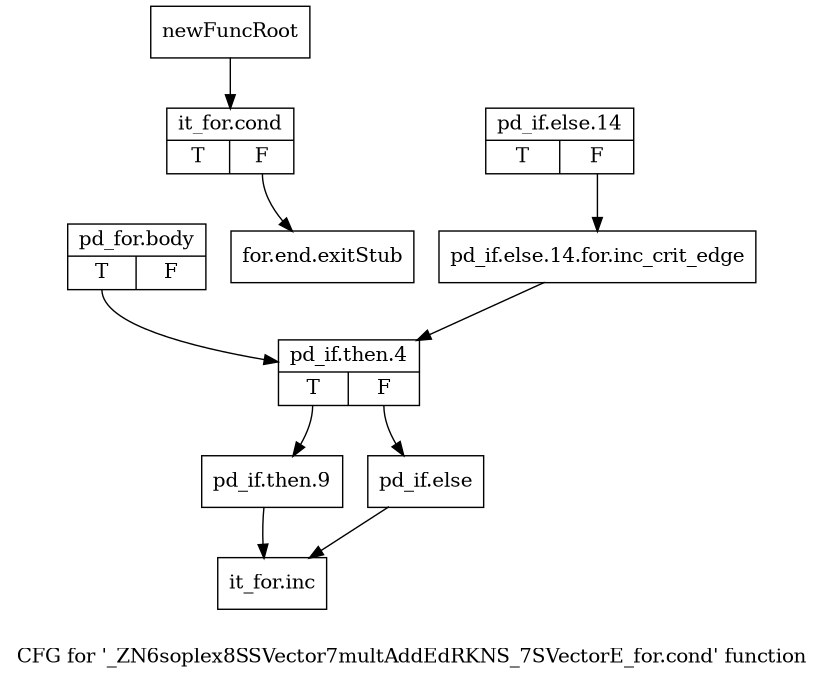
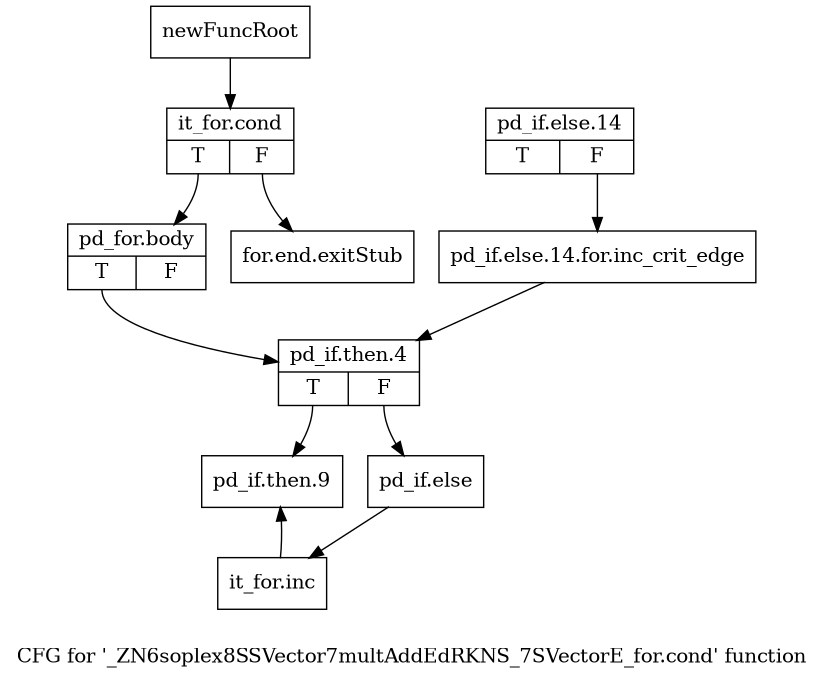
edge "it_for.cond" -> "pd_for.body": added
edge "pd_if.then.9" -> "it_for.inc": reversed
